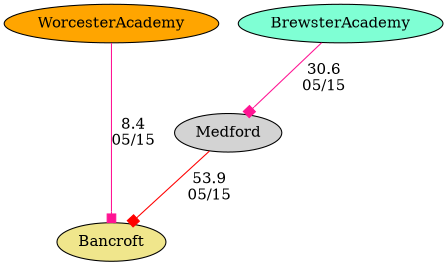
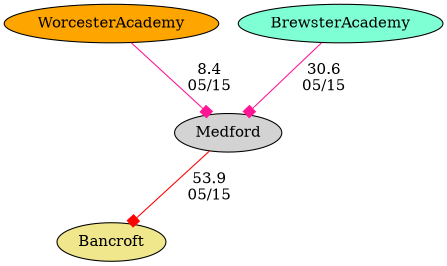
edge "WorcesterAcademy" -> "Bancroft": now "WorcesterAcademy" -> "Medford"
